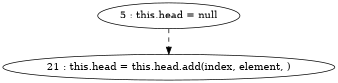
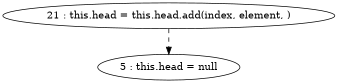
edge "5 : this.head = null" -> "21 : this.head = this.head.add(index, element, )": reversed
